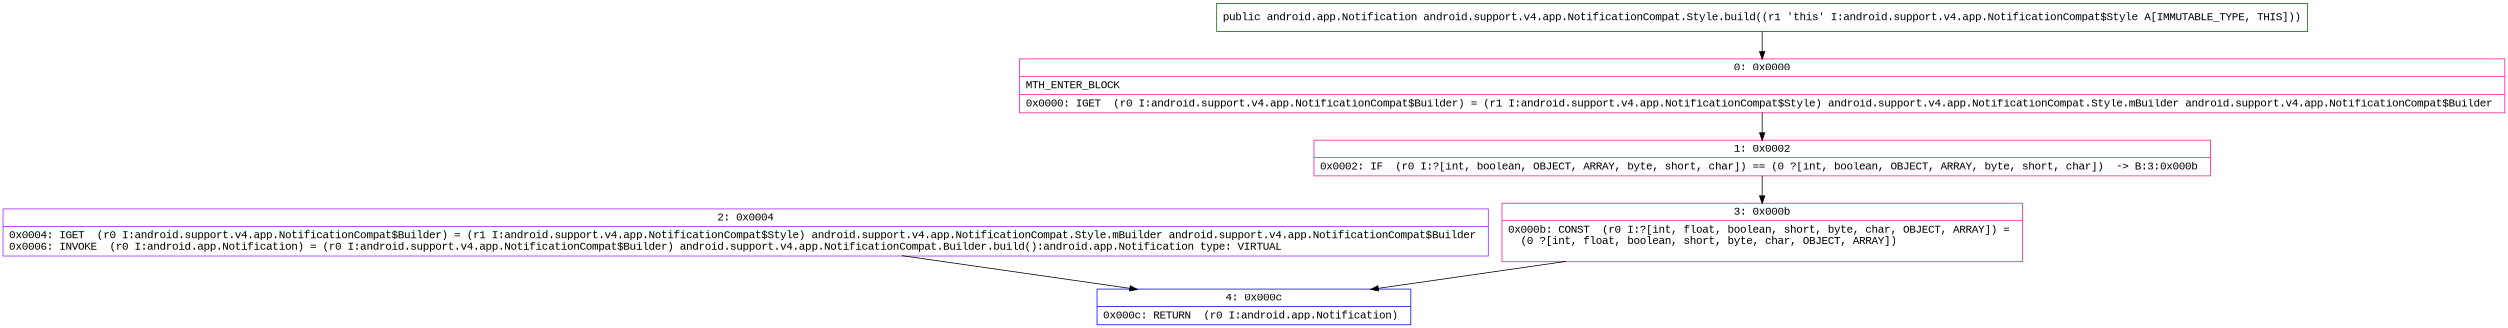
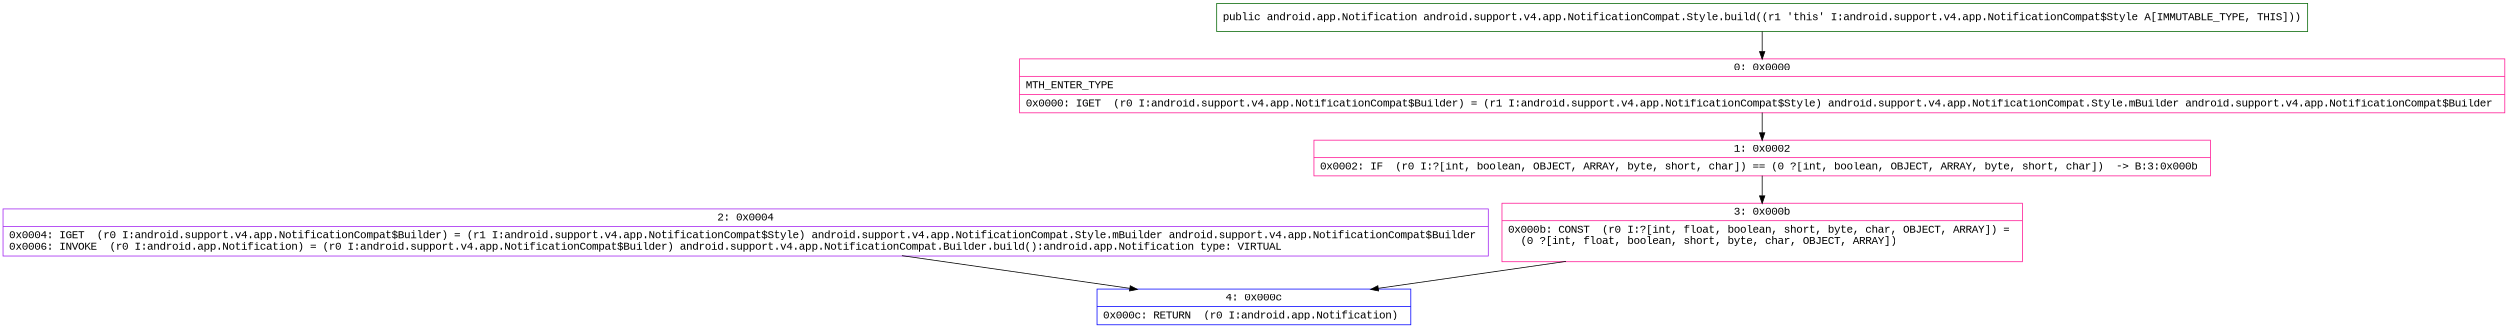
node "0: 0x0000": text "MTH_ENTER_BLOCK" -> "MTH_ENTER_TYPE"
